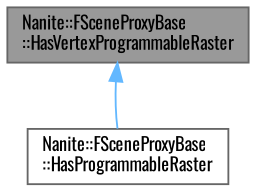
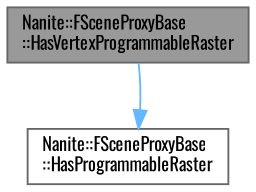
edge "Nanite::FSceneProxyBase ::HasProgrammableRaster" -> "Nanite::FSceneProxyBase ::HasVertexProgrammableRaster": reversed
